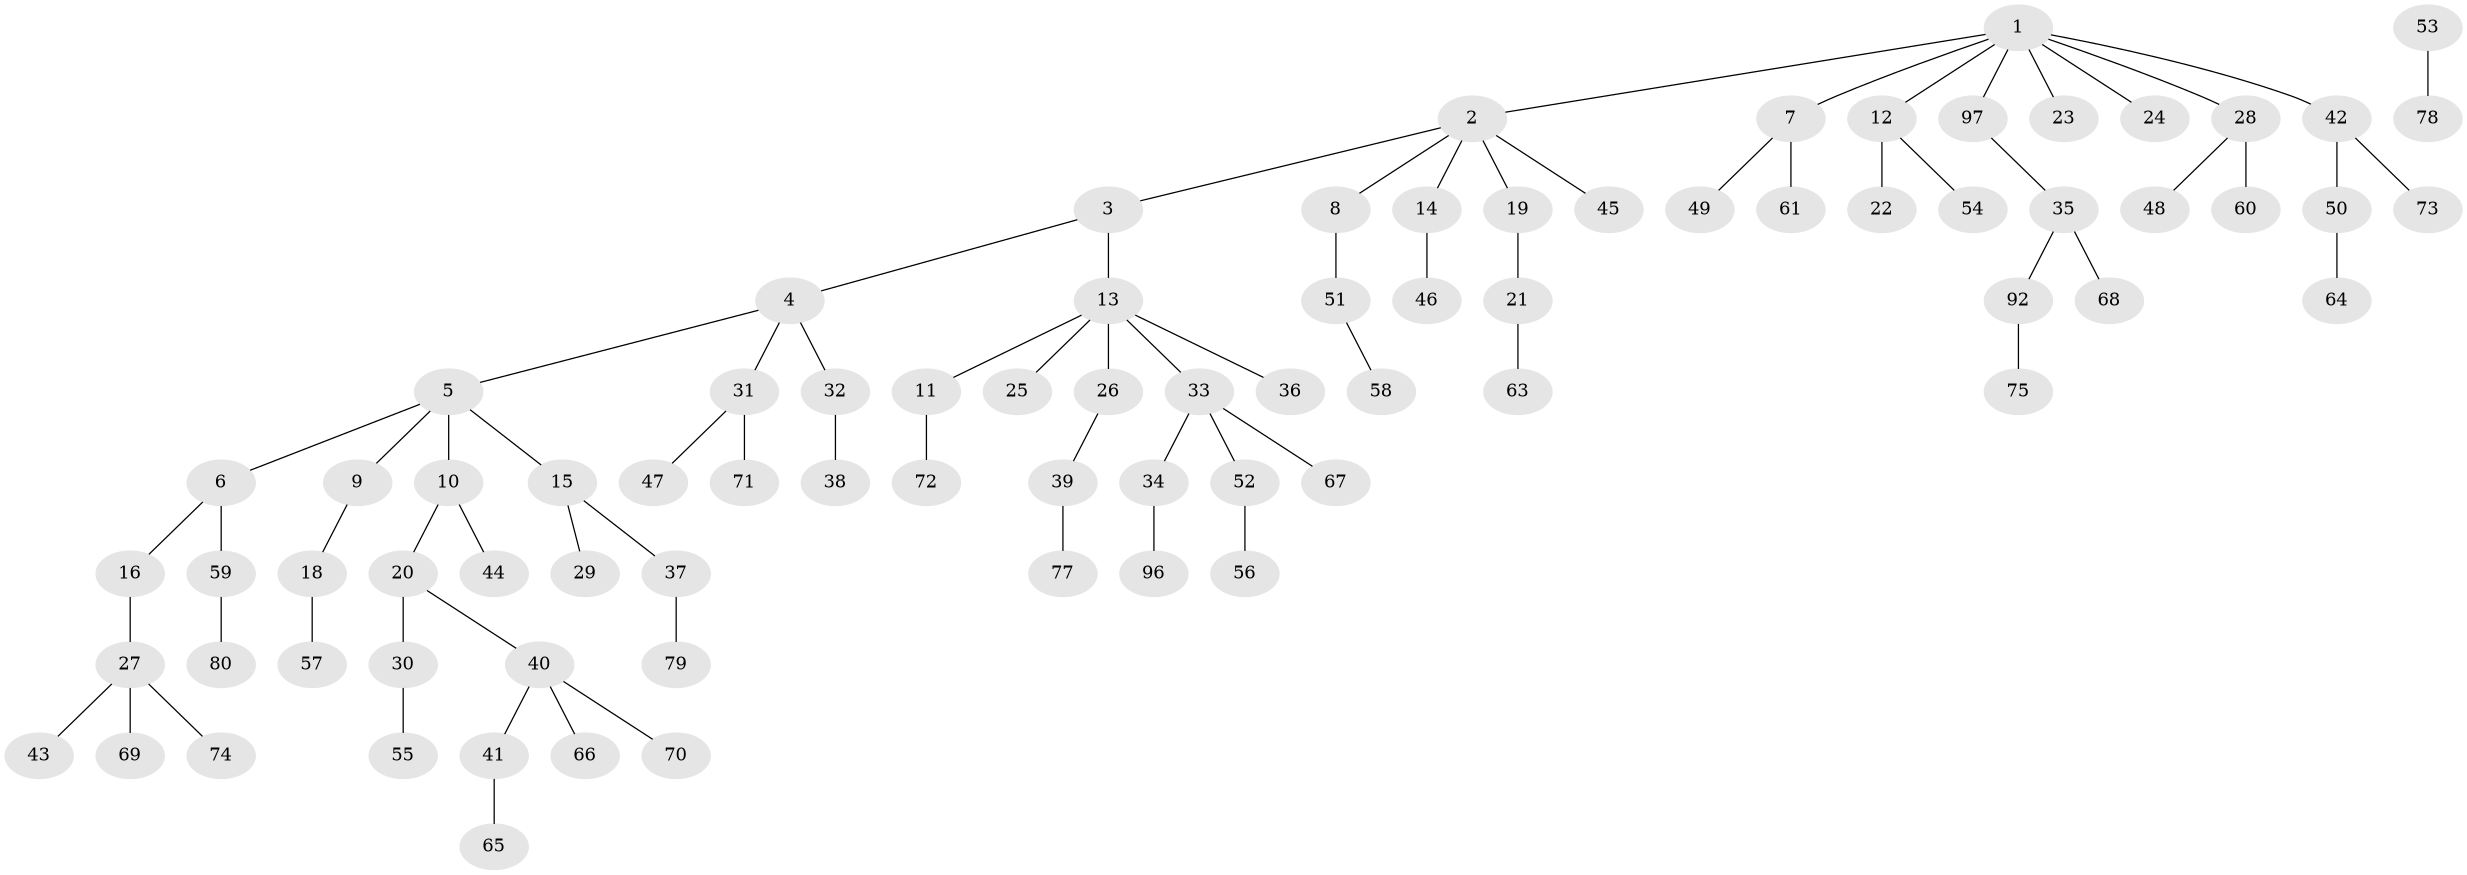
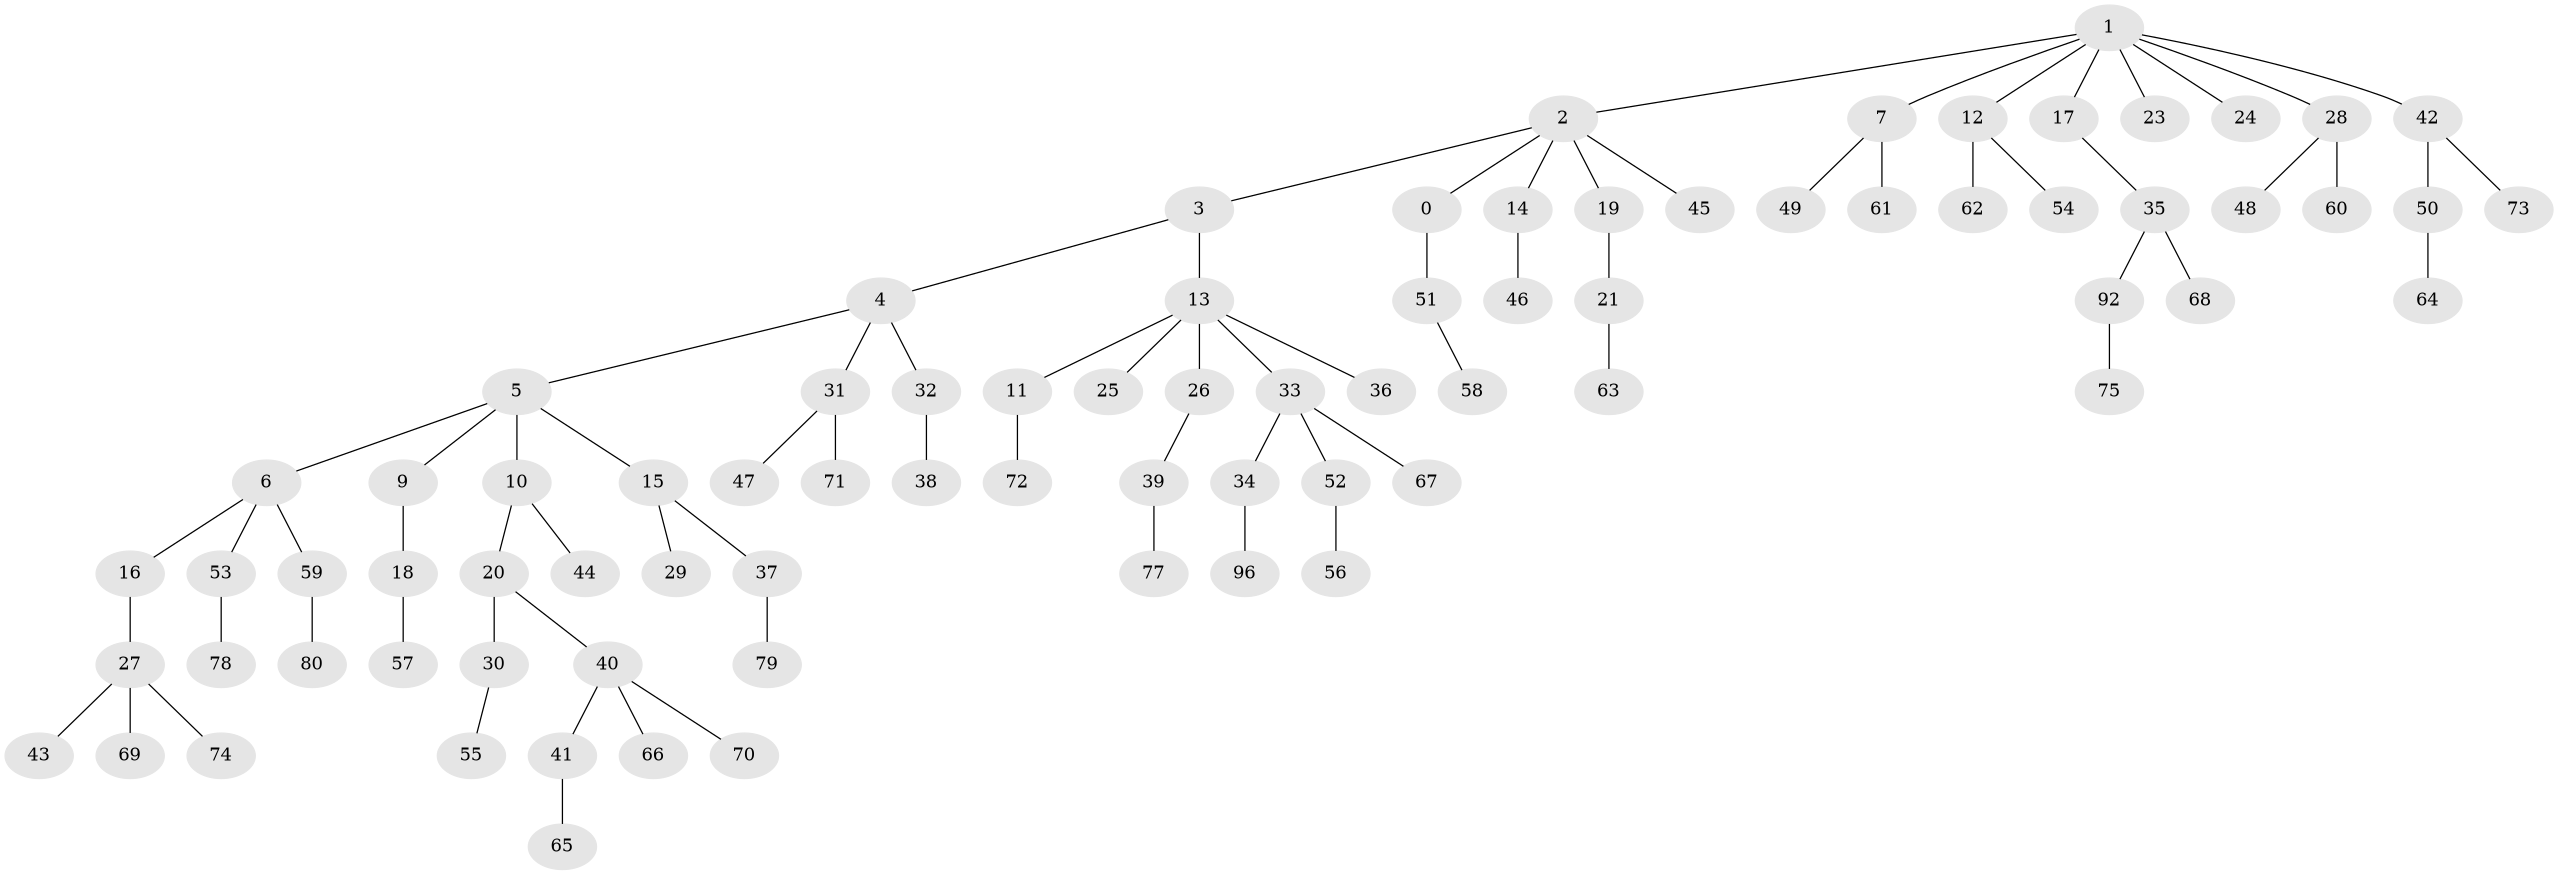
node "97": label "97" -> "17"
node "8": label "8" -> "0"
node "22": label "22" -> "62"
edge "6" -- "53": added
